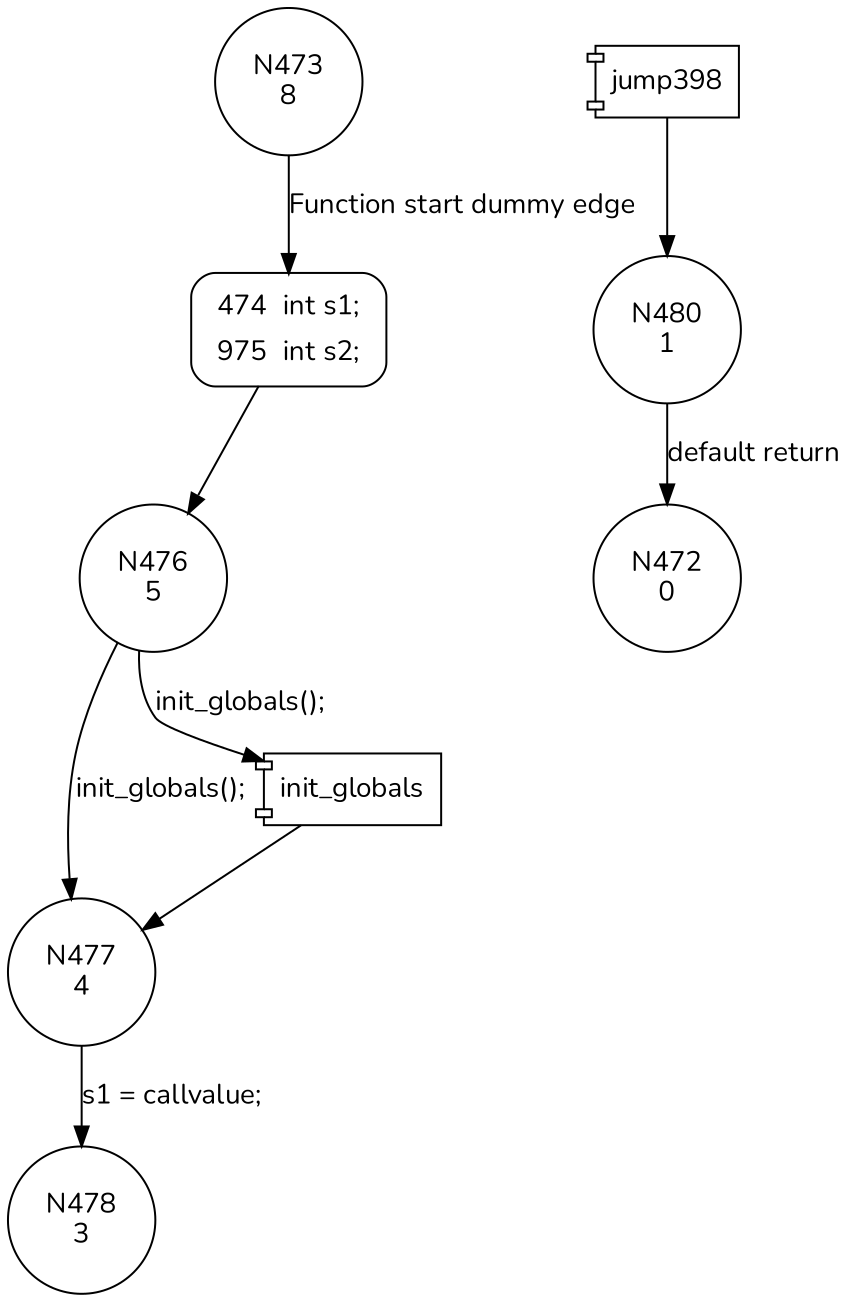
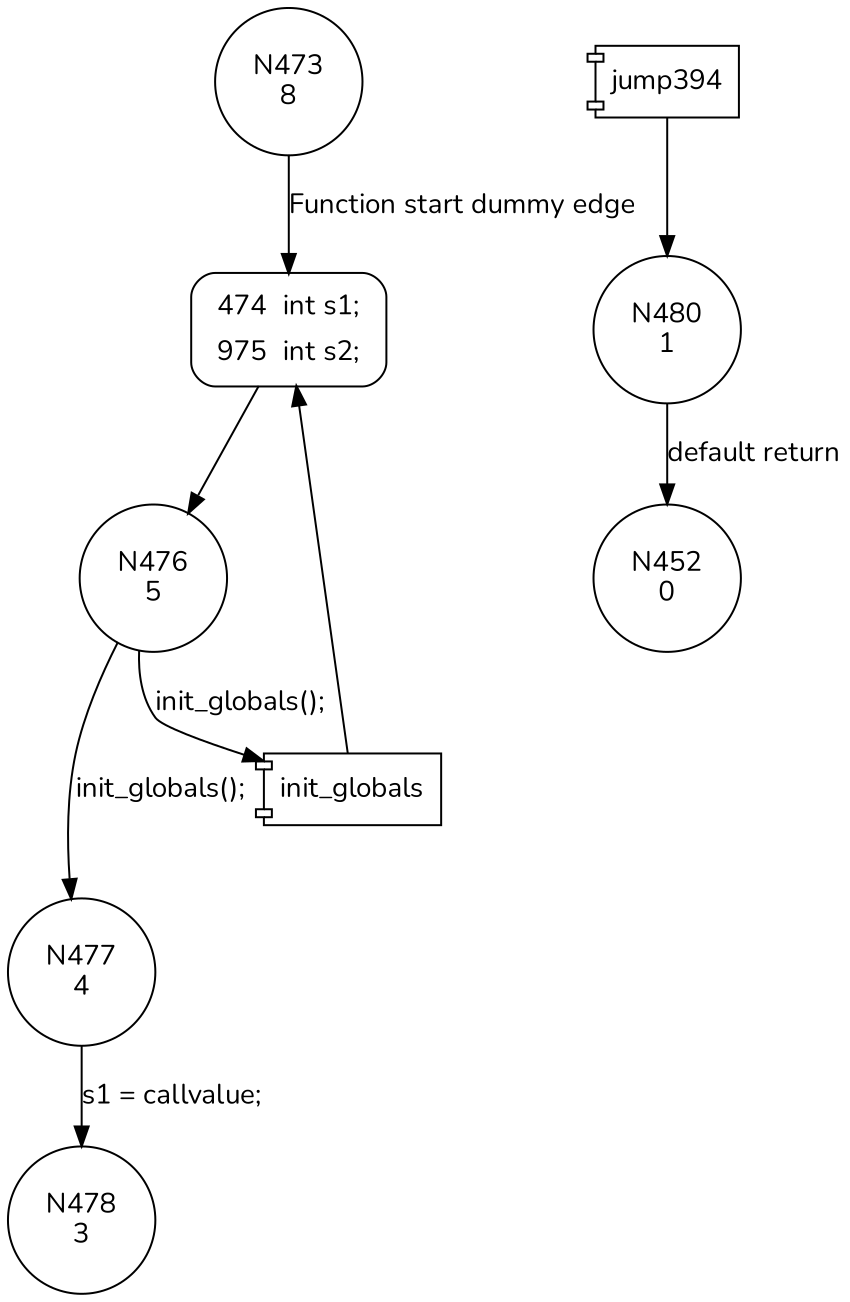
node "jump398": label "jump398" -> "jump394"
node "N472 0": label "N472 0" -> "N452 0"
edge "init_globals" -> "N477 4": now "init_globals" -> "474"
